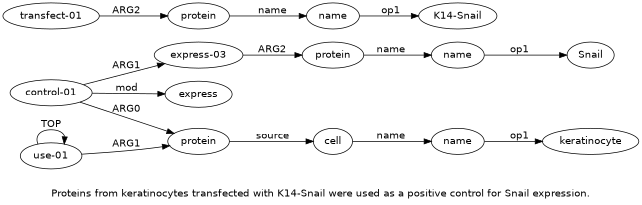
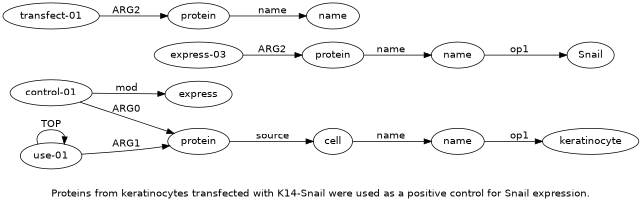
node "K14-Snail": removed
edge "control-01" -> "express-03": removed, label "ARG1"
